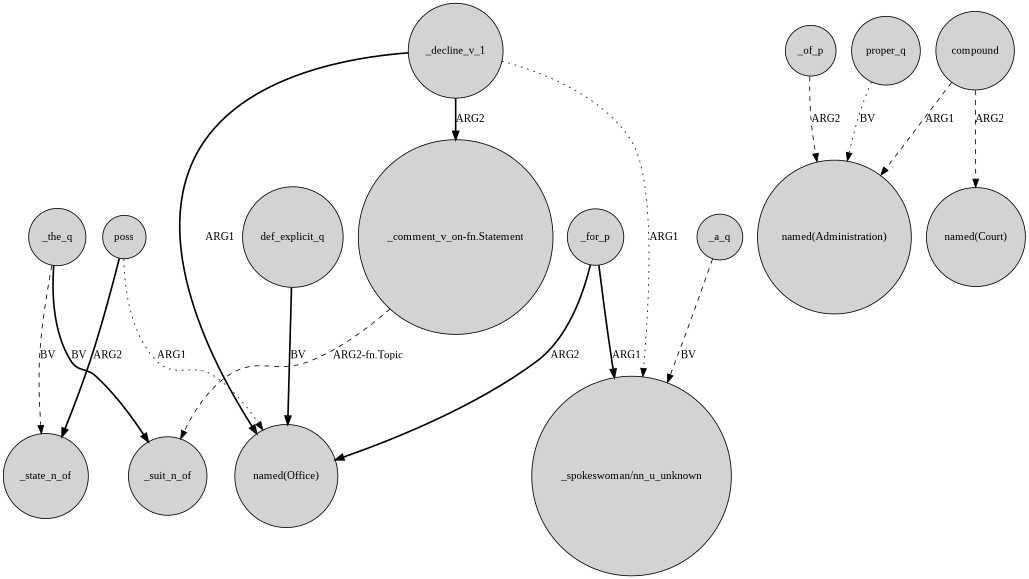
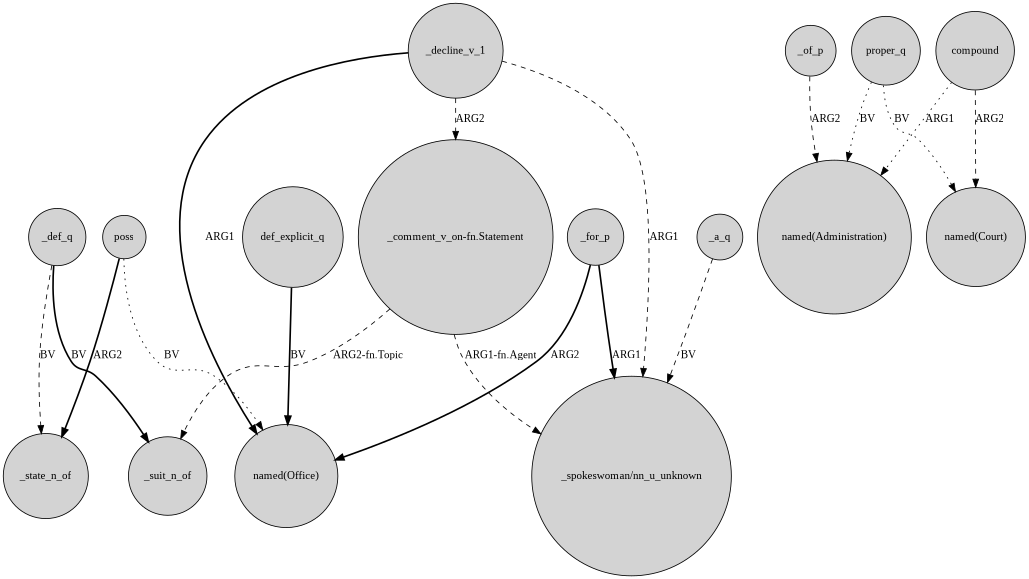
edge "_decline_v_1" -> "_comment_v_on-fn.Statement": style bold -> dashed
edge "compound" -> "named(Administration)": style dashed -> dotted
edge "proper_q" -> "named(Court)": added, label "BV"
edge "_decline_v_1" -> "_spokeswoman/nn_u_unknown": style dotted -> dashed
node "_the_q": label "_the_q" -> "_def_q"
edge "poss" -> "named(Office)": label "ARG1" -> "BV"
edge "_comment_v_on-fn.Statement" -> "_spokeswoman/nn_u_unknown": added, label "ARG1-fn.Agent"
